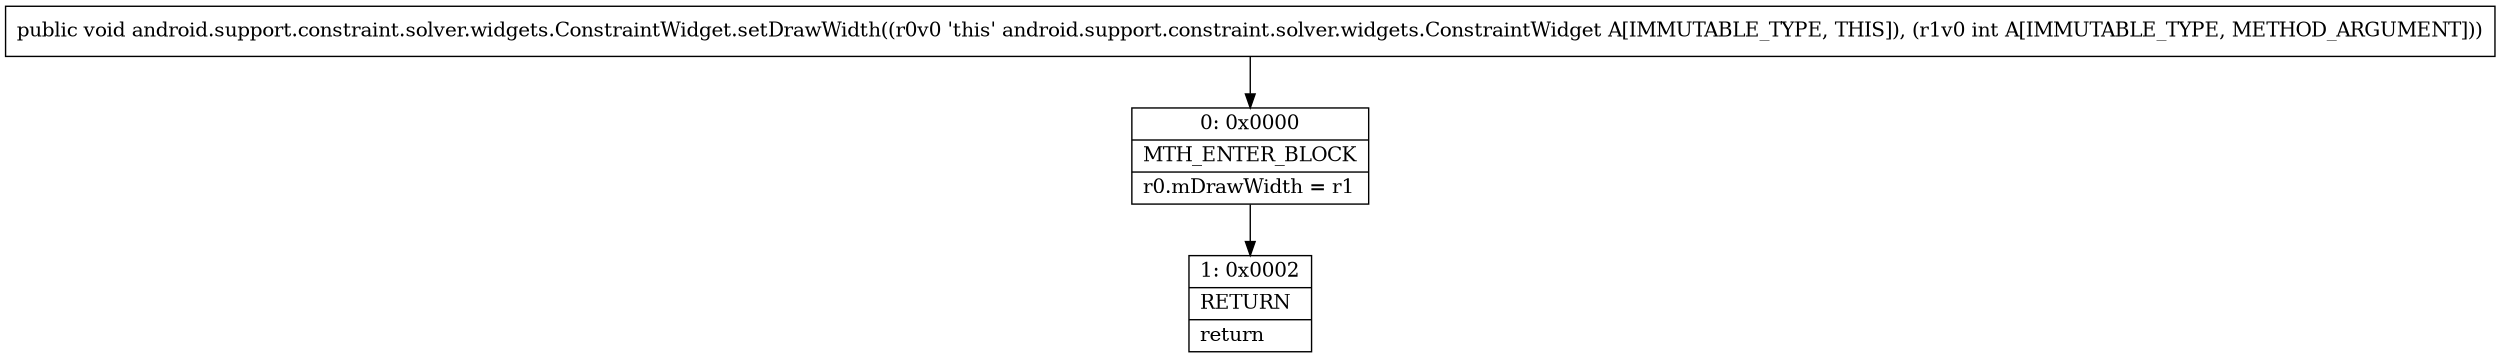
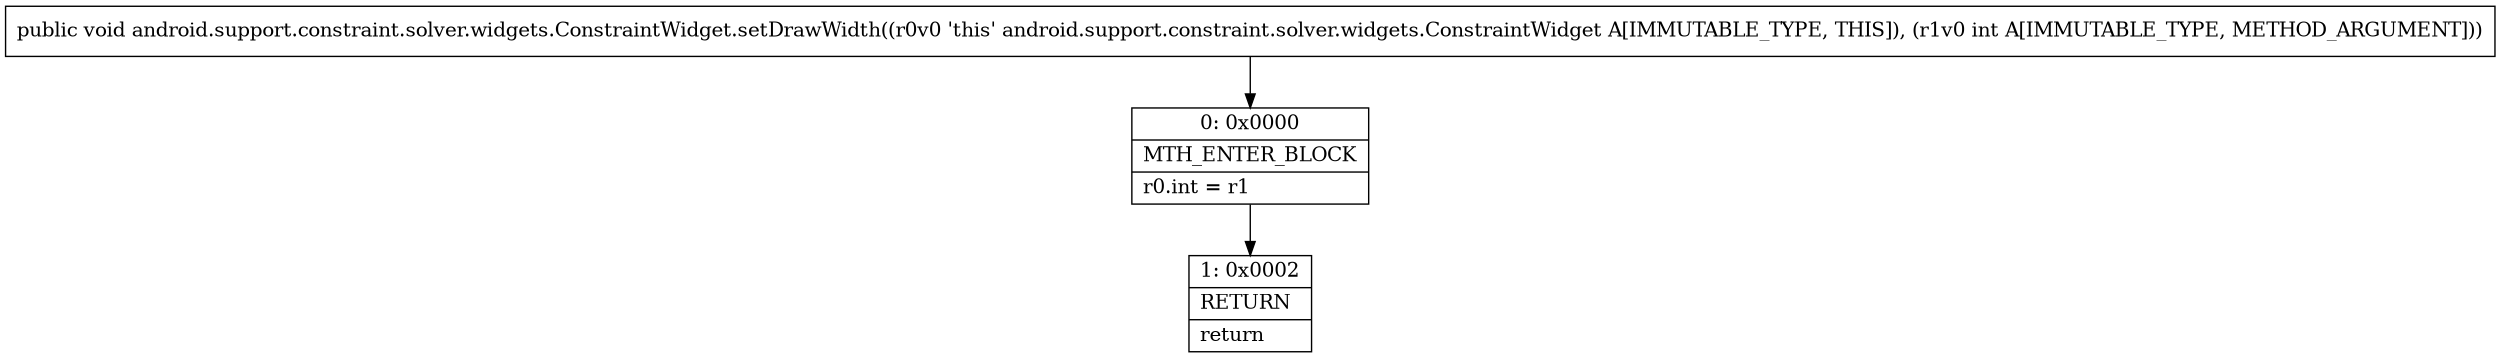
node "0: 0x0000": text "r0.mDrawWidth = r1" -> "r0.int = r1"
